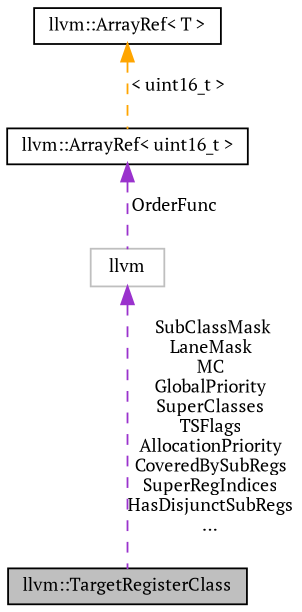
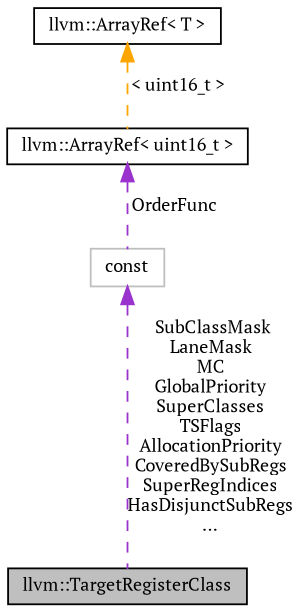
node "llvm": label "llvm" -> "const"
